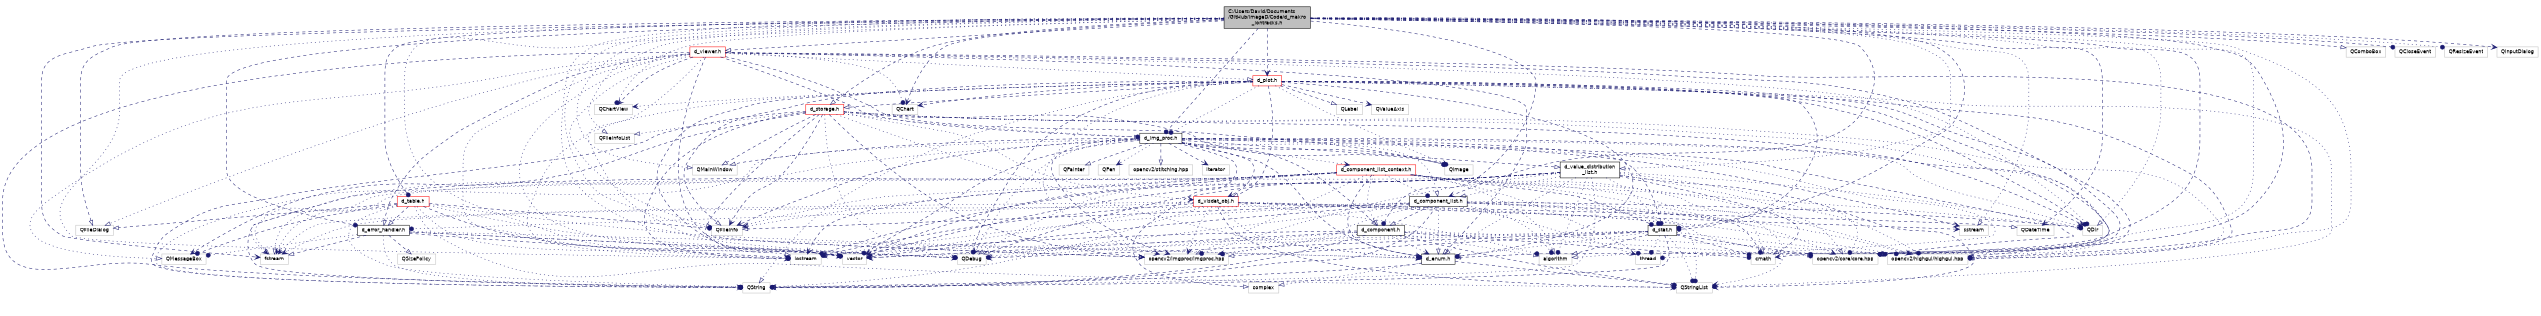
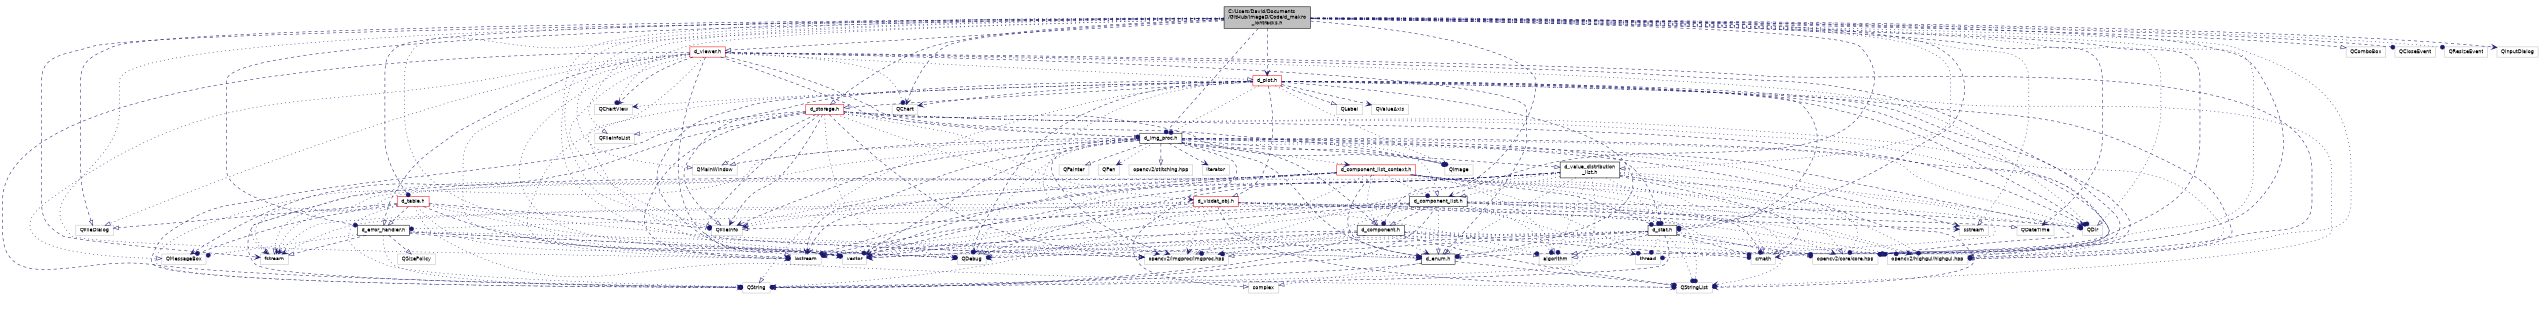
edge "d_img_proc.h" -> "d_visdat_obj.h": now "d_img_proc.h" -> "iostream"
